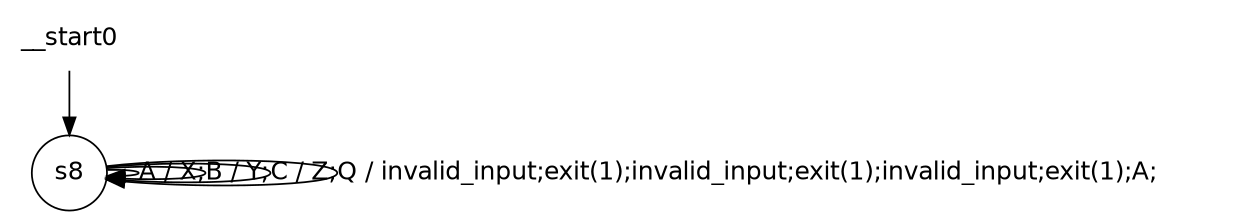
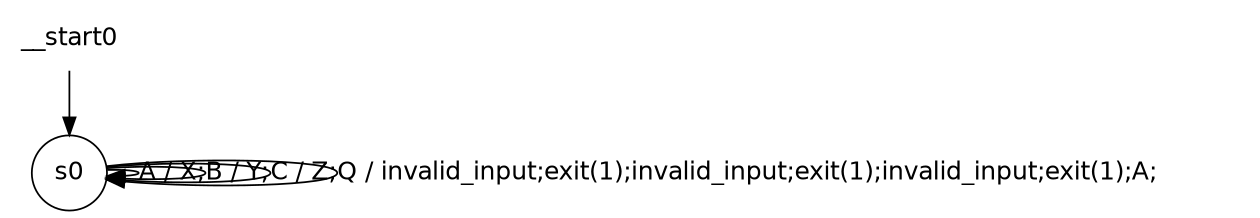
node "s8": label "s8" -> "s0"
